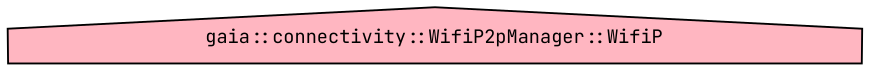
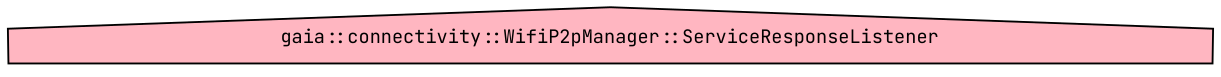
node "gaia::connectivity::WifiP2pManager::WifiP": label "gaia::connectivity::WifiP2pManager::WifiP" -> "gaia::connectivity::WifiP2pManager::ServiceResponseListener"
